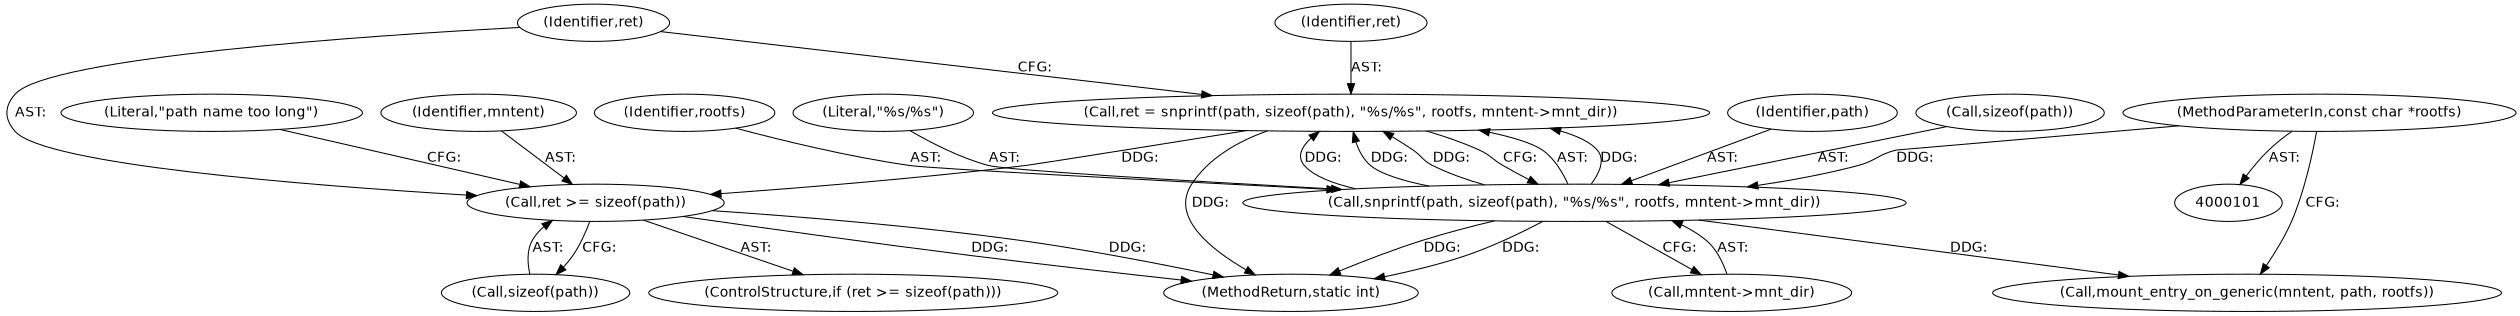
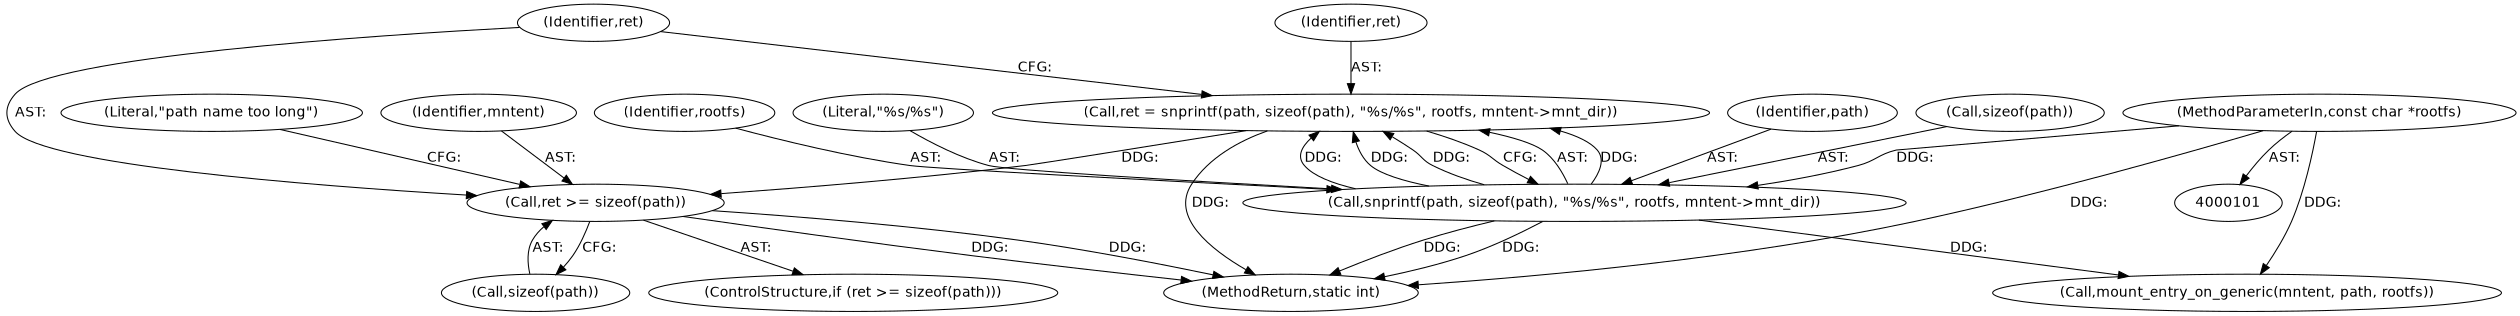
edge "(MethodParameterIn,const char *rootfs)" -> "(Call,mount_entry_on_generic(mntent, path, rootfs))": label "CFG: " -> "DDG: "
edge "(MethodParameterIn,const char *rootfs)" -> "(MethodReturn,static int)": added, label "DDG:"
node "(Call,mntent->mnt_dir)": removed
